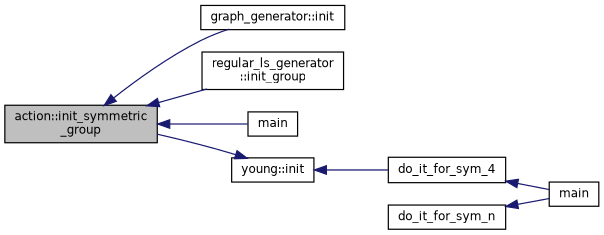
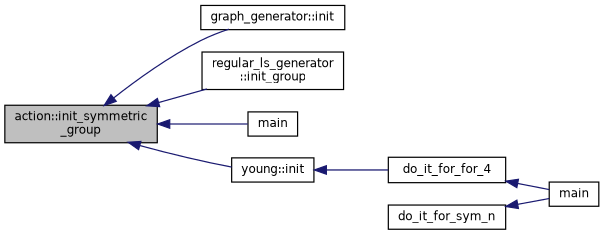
edge "action::init_symmetric _group" -> "young::init": reversed
node "do_it_for_sym_4": label "do_it_for_sym_4" -> "do_it_for_for_4"
